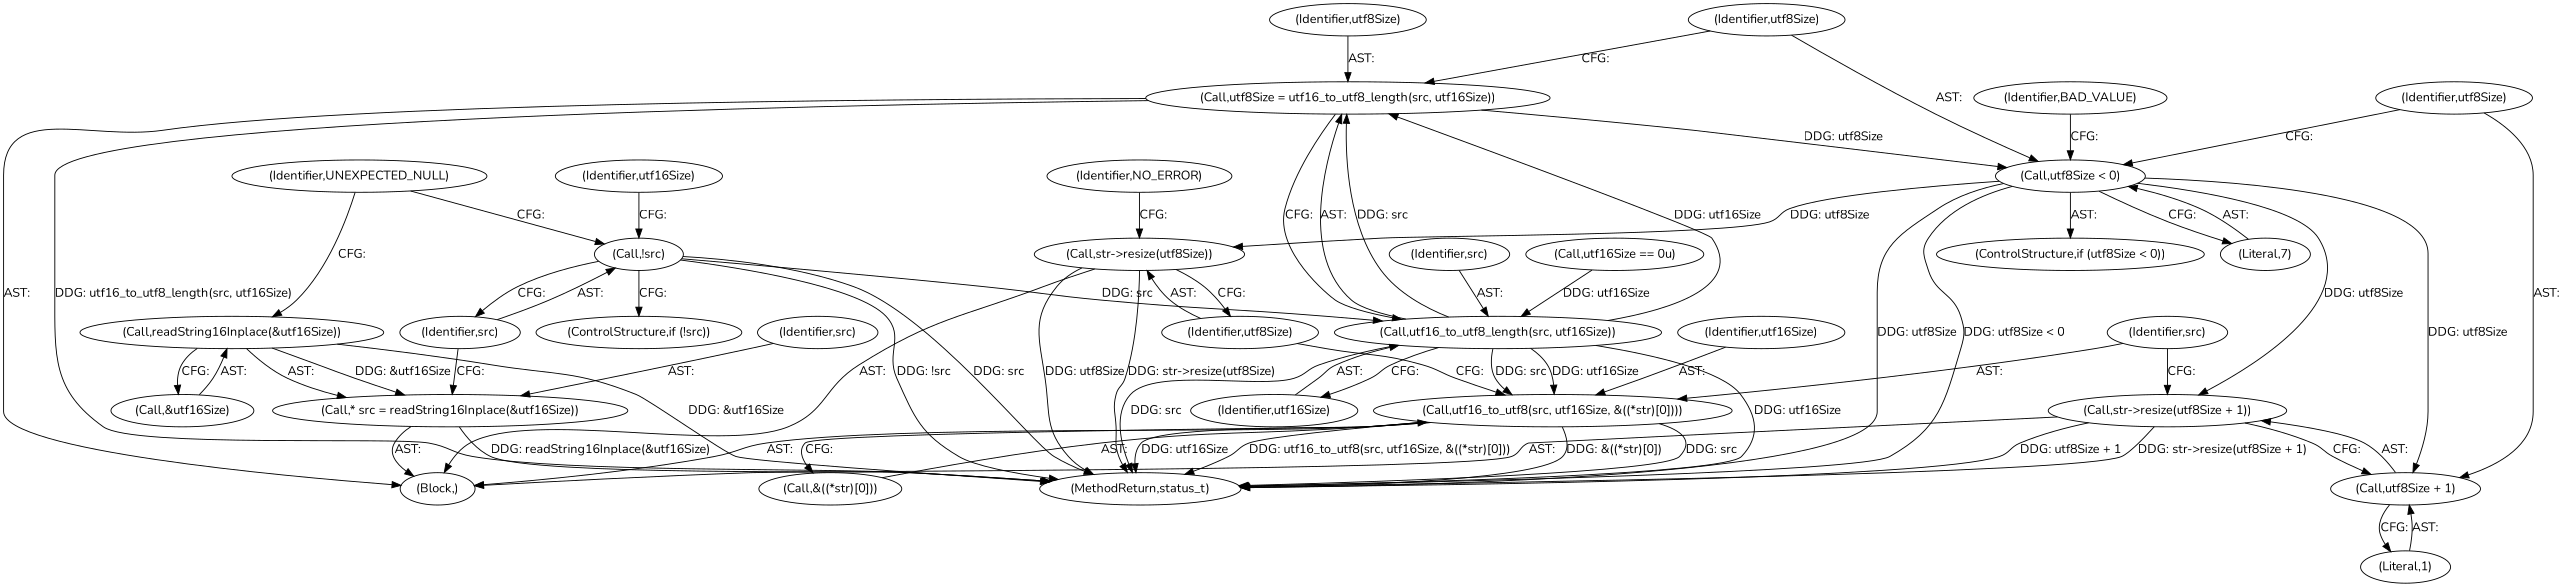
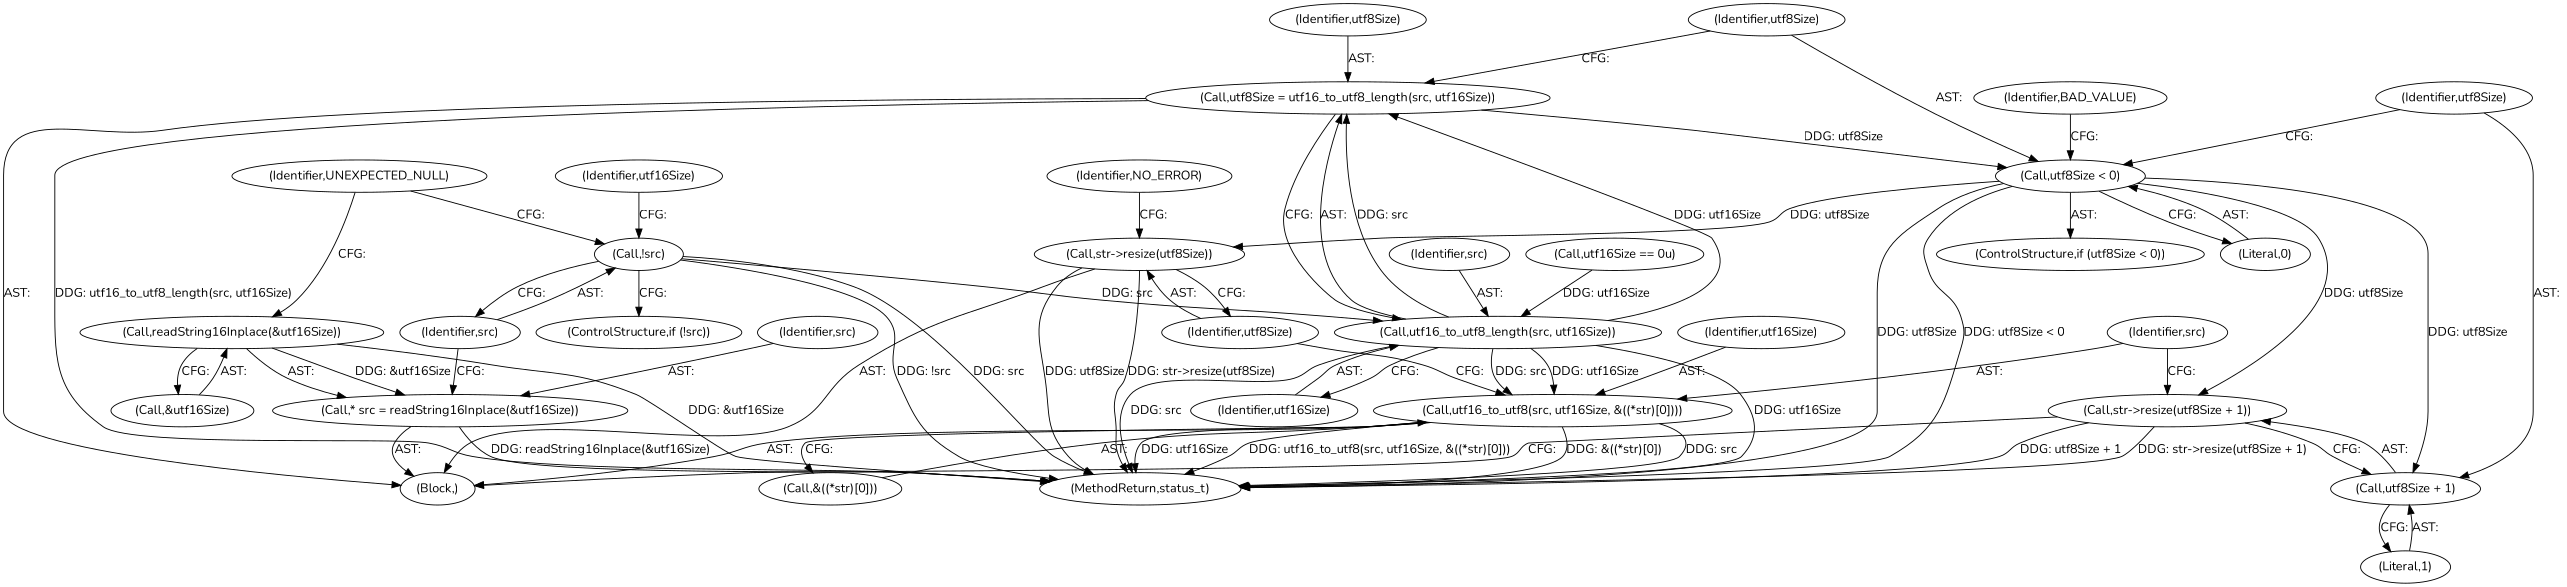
node "(Literal,7)": label "(Literal,7)" -> "(Literal,0)"
edge "(Call,str->resize(utf8Size + 1))" -> "(Block,)": label "AST: " -> "CFG: "
